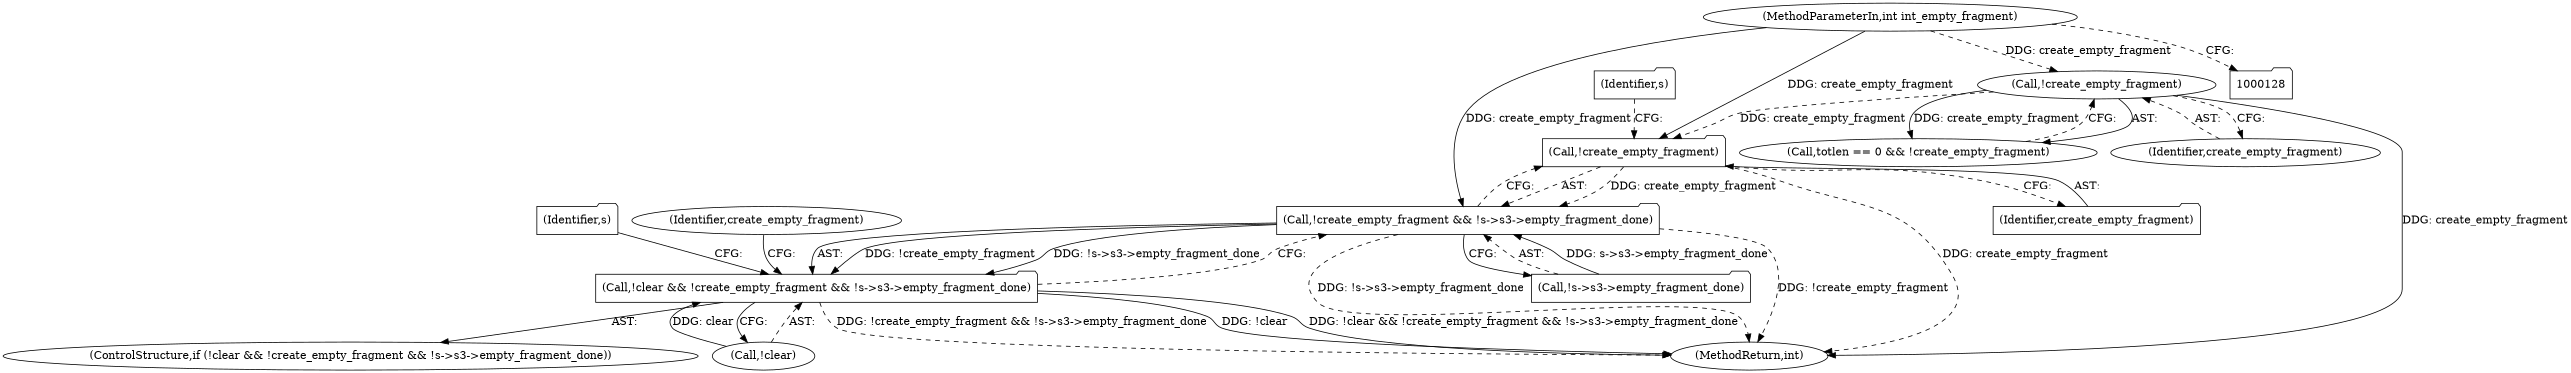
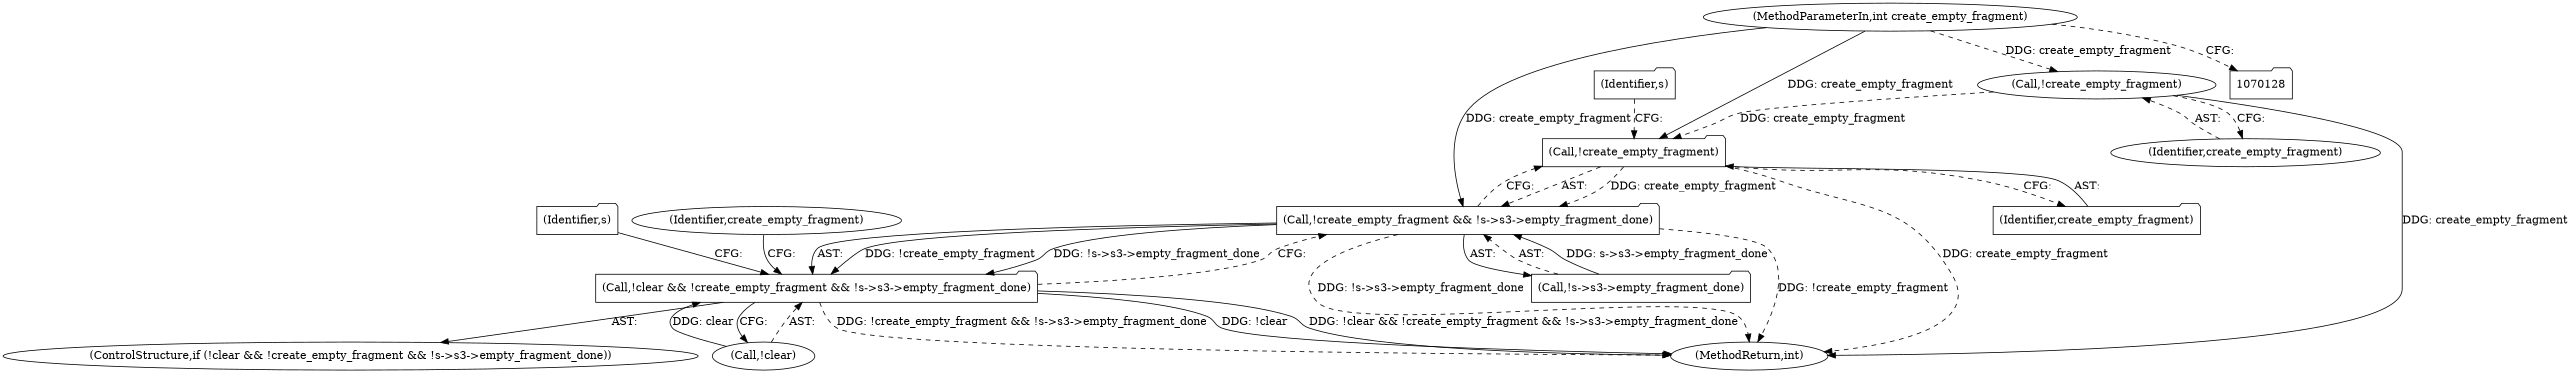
node "(MethodParameterIn,int int_empty_fragment)": label "(MethodParameterIn,int int_empty_fragment)" -> "(MethodParameterIn,int create_empty_fragment)"
node "1000128": label "1000128" -> "1070128"
node "(Call,totlen == 0 && !create_empty_fragment)": removed
edge "(Call,!create_empty_fragment && !s->s3->empty_fragment_done)" -> "(Call,!s->s3->empty_fragment_done)": label "CFG: " -> "AST: "
